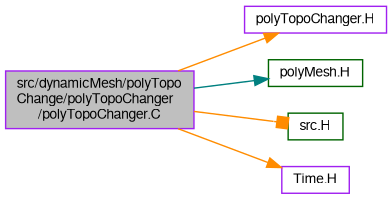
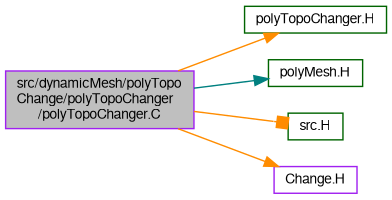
node "polyTopoChanger.H": color purple -> darkgreen
node "Time.H": label "Time.H" -> "Change.H"
